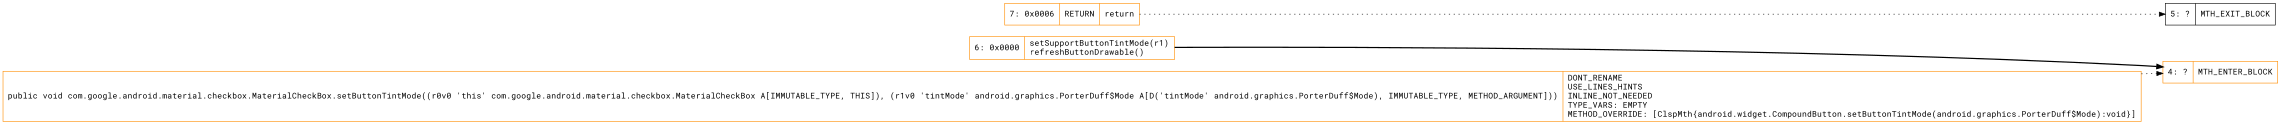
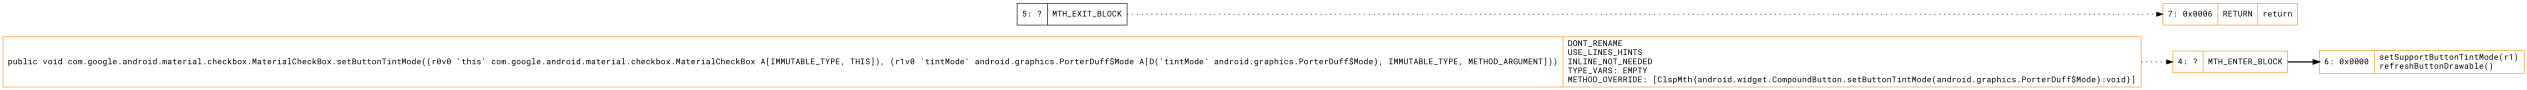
edge "7: 0x0006" -> "5: ?": reversed
edge "6: 0x0000" -> "4: ?": reversed
